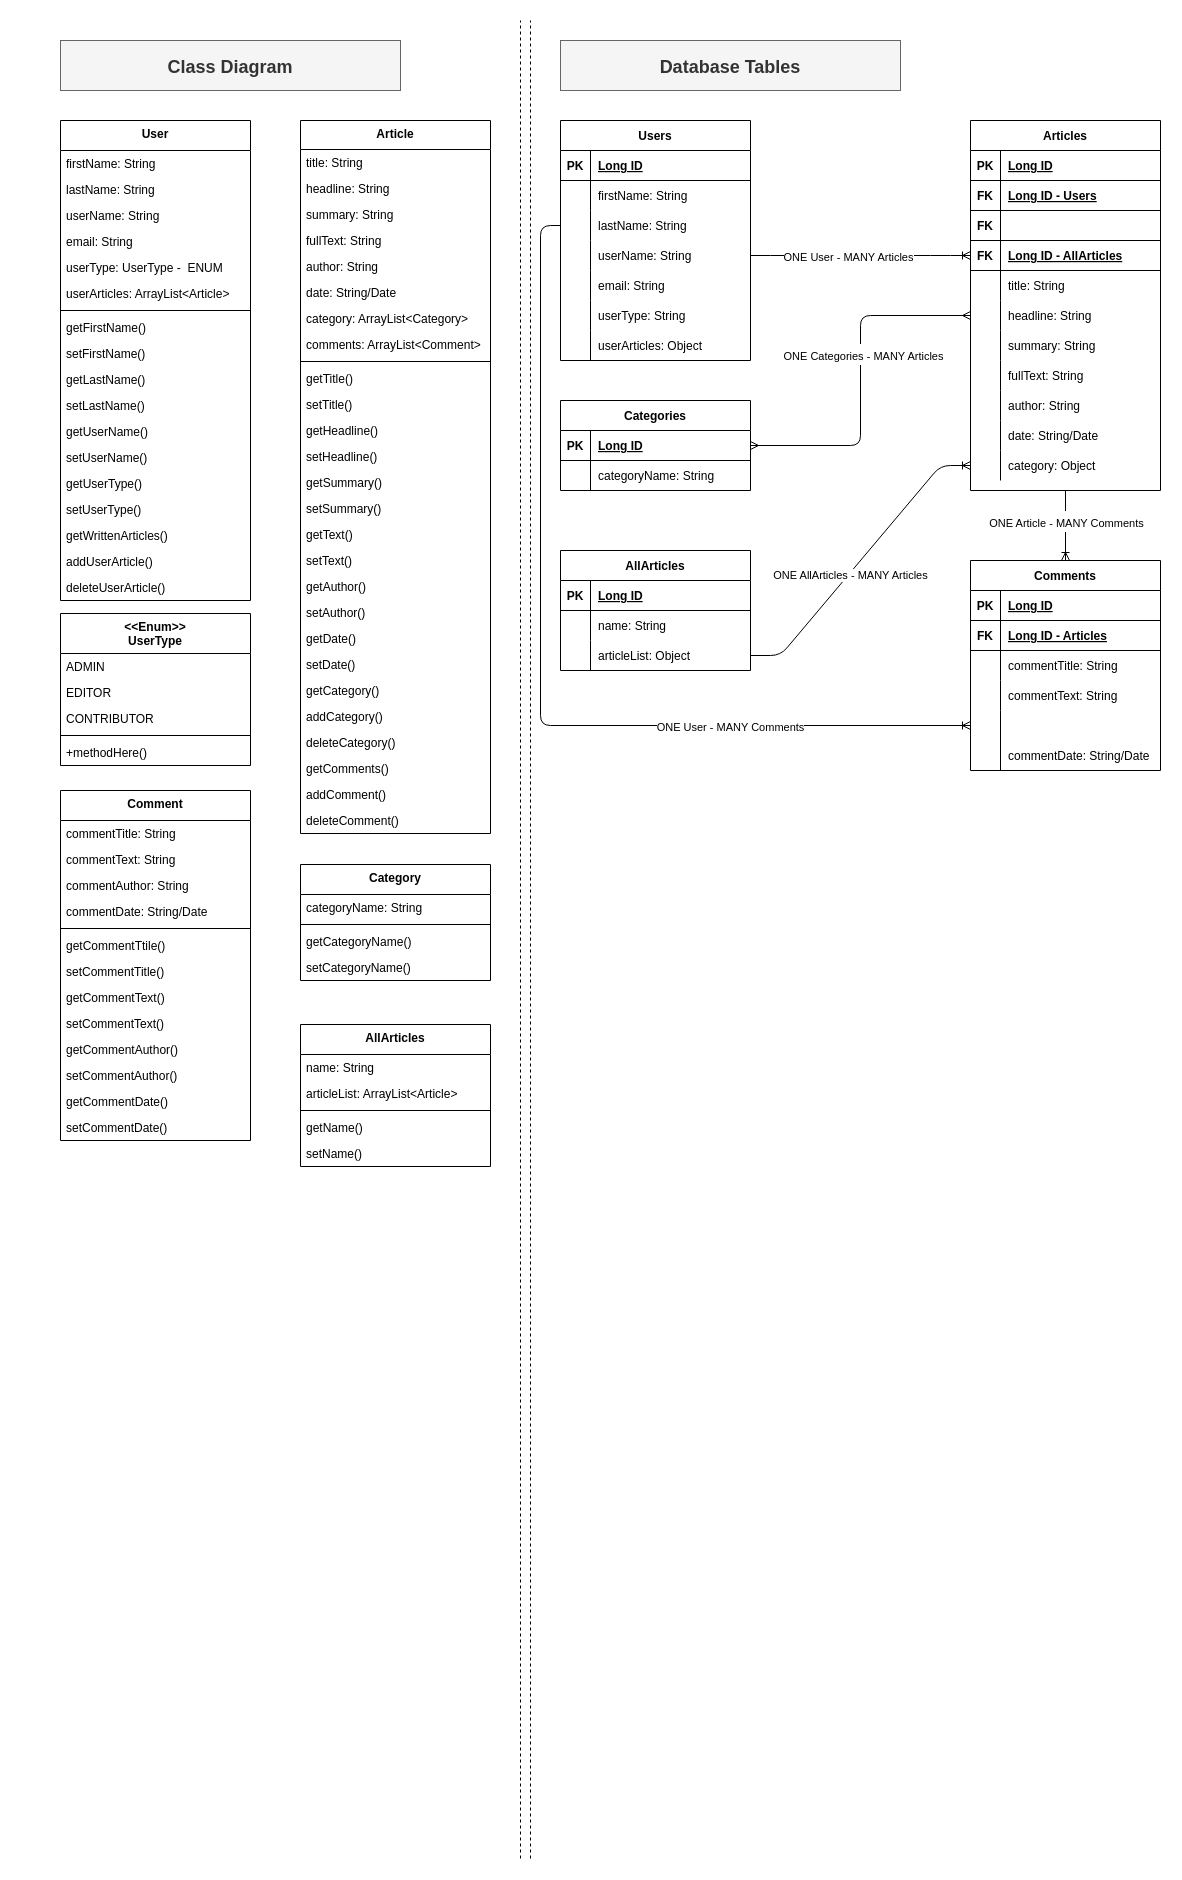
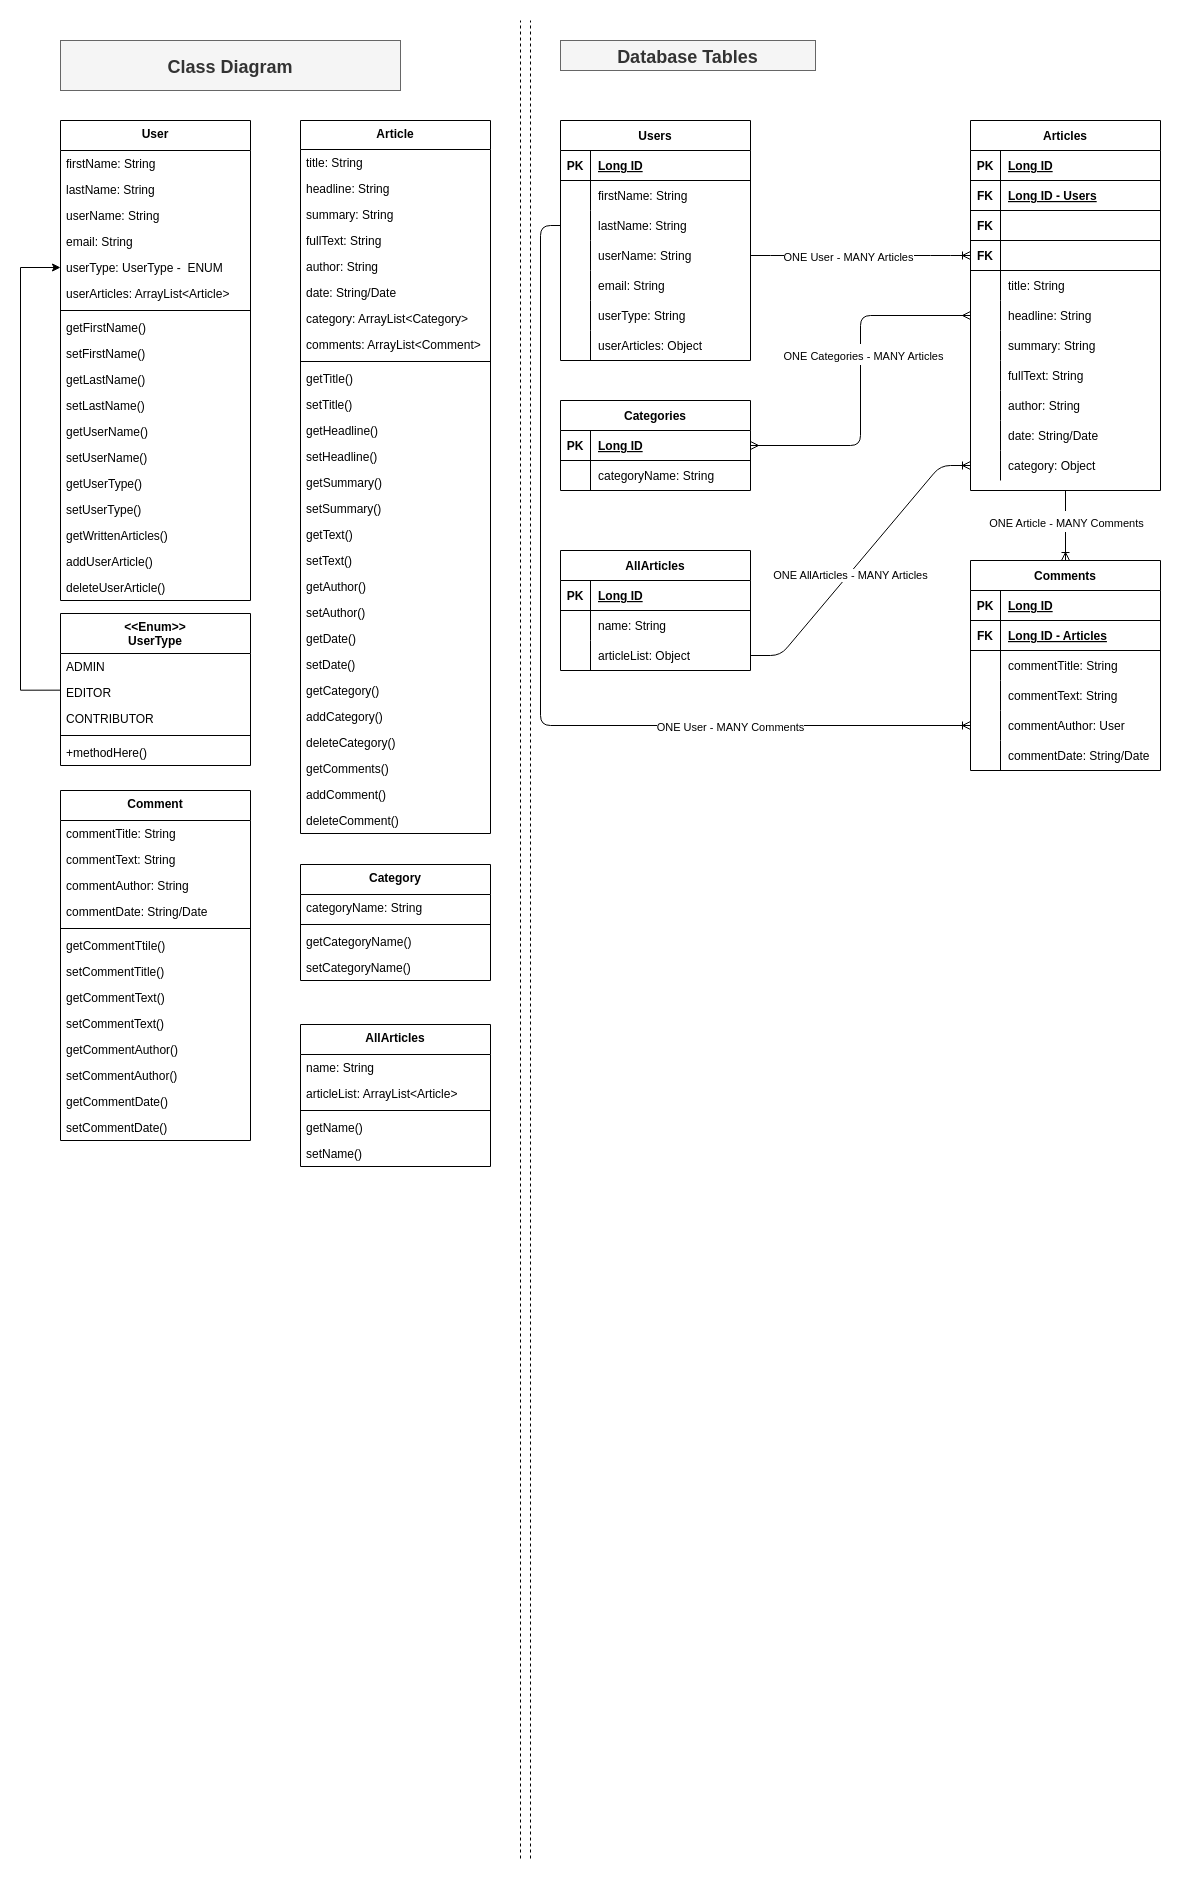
node "Database Tables": size 340x50 -> 255x30
node "Long ID - AllArticles": removed
edge "EDITOR" -> "userType: UserType - ENUM": added
node "commentAuthor: User": added
